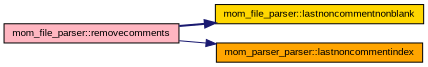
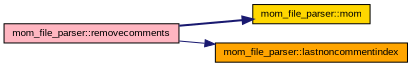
node "mom_file_parser::lastnoncommentnonblank": label "mom_file_parser::lastnoncommentnonblank" -> "mom_file_parser::mom"
node "mom_parser_parser::lastnoncommentindex": label "mom_parser_parser::lastnoncommentindex" -> "mom_file_parser::lastnoncommentindex"
